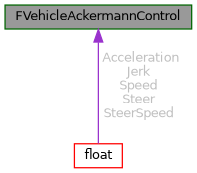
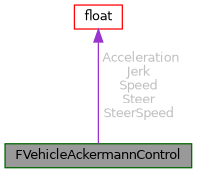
edge "float" -> "FVehicleAckermannControl": reversed
